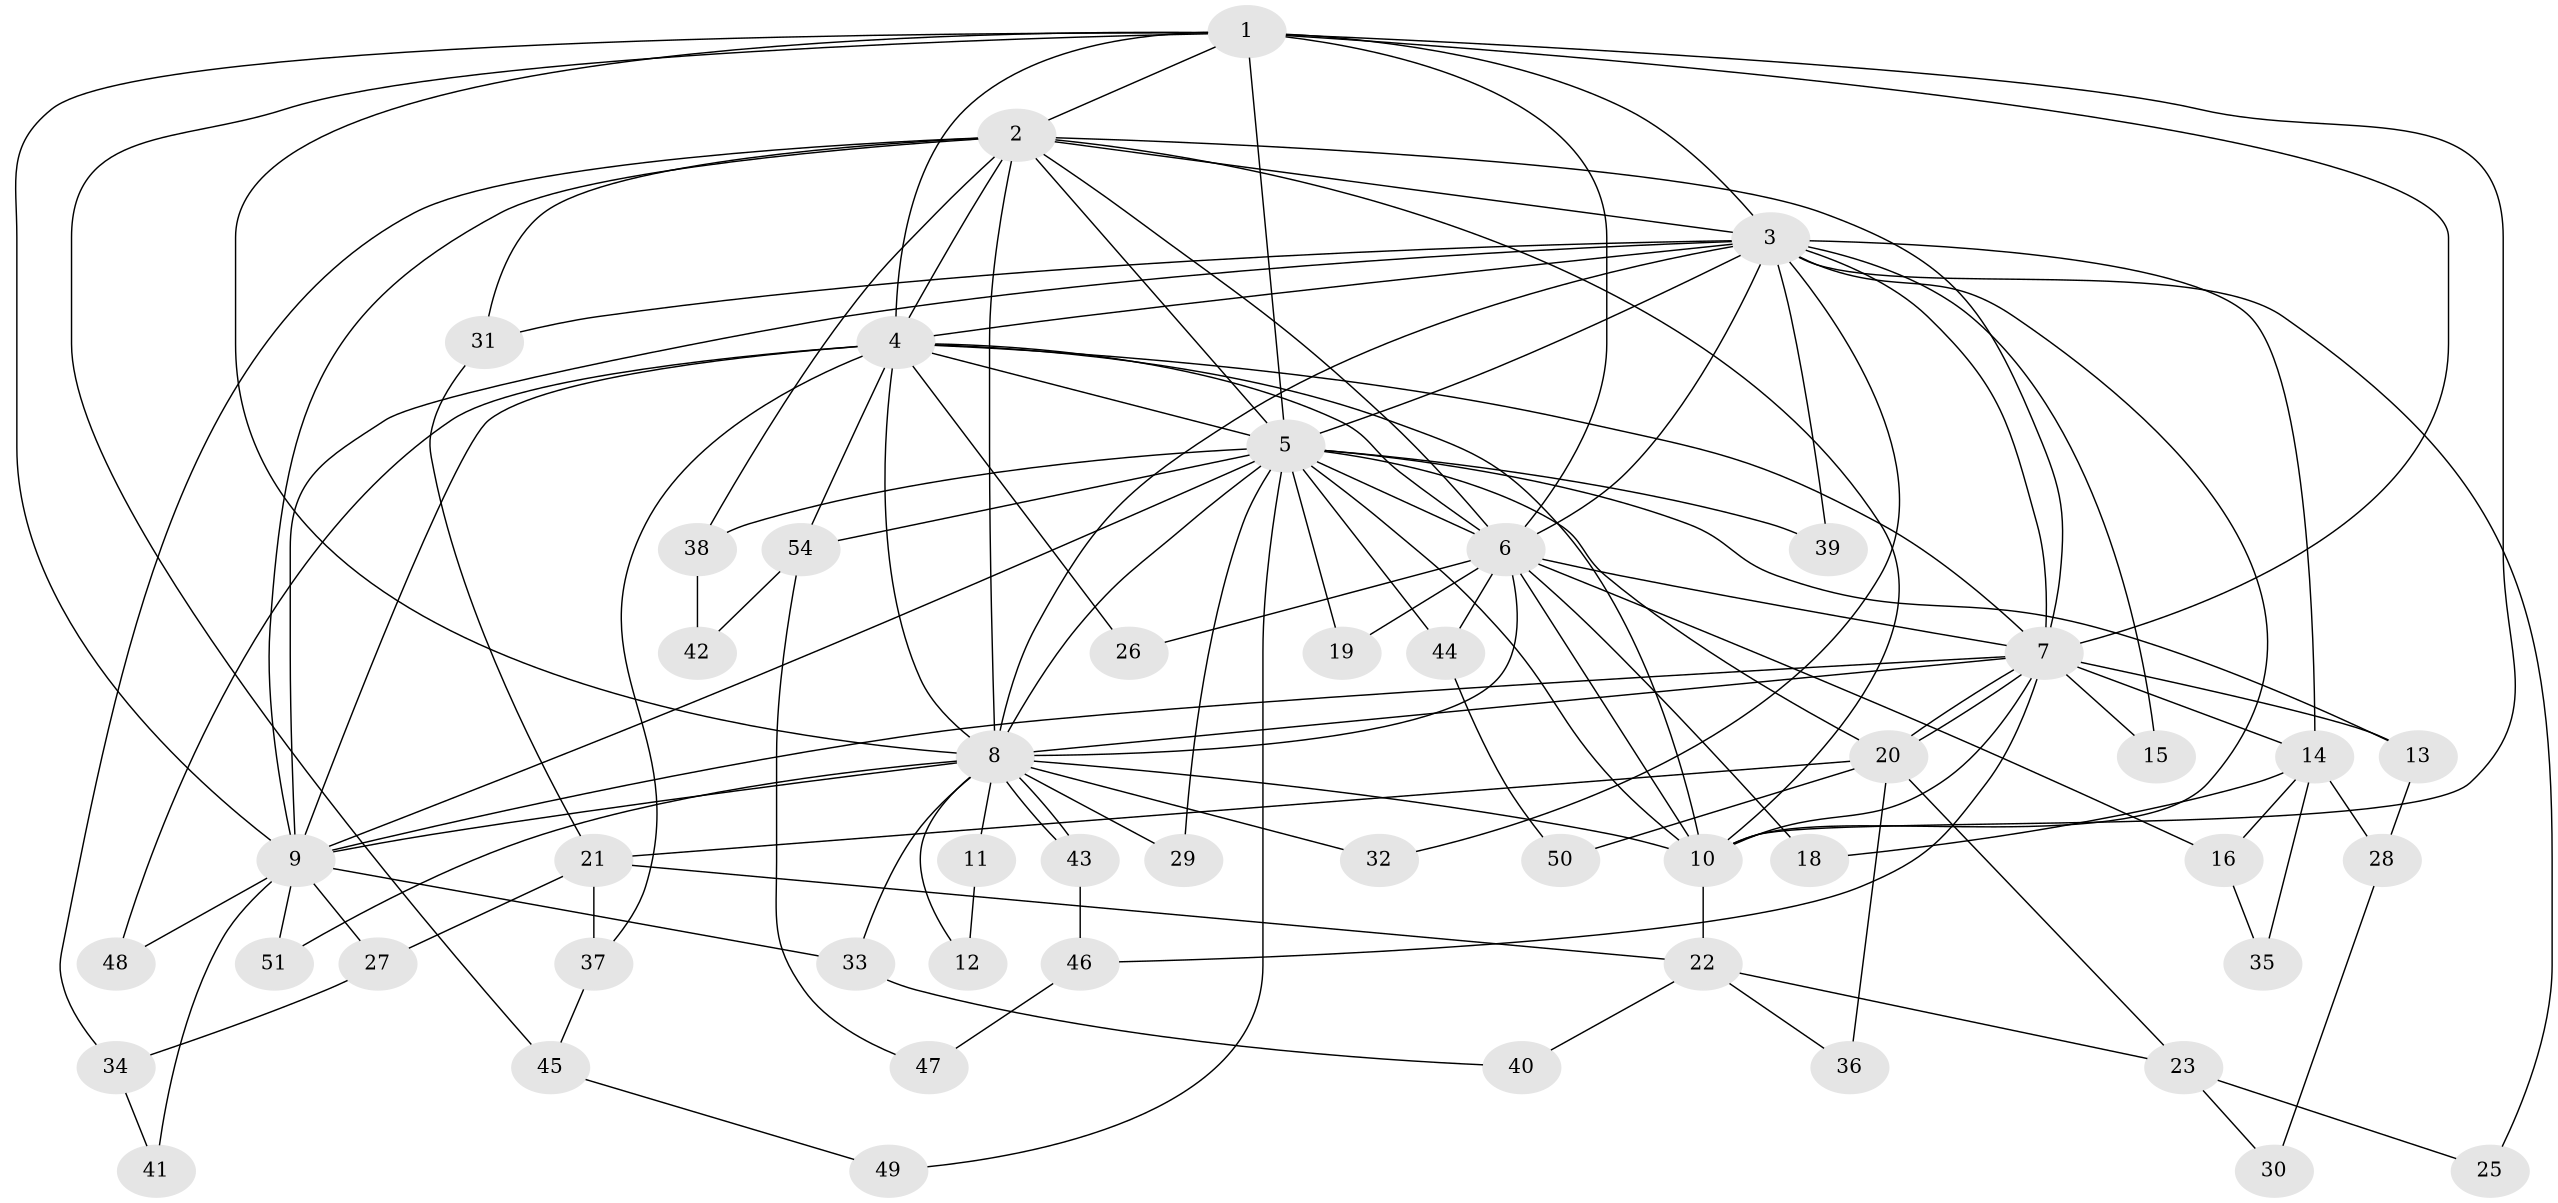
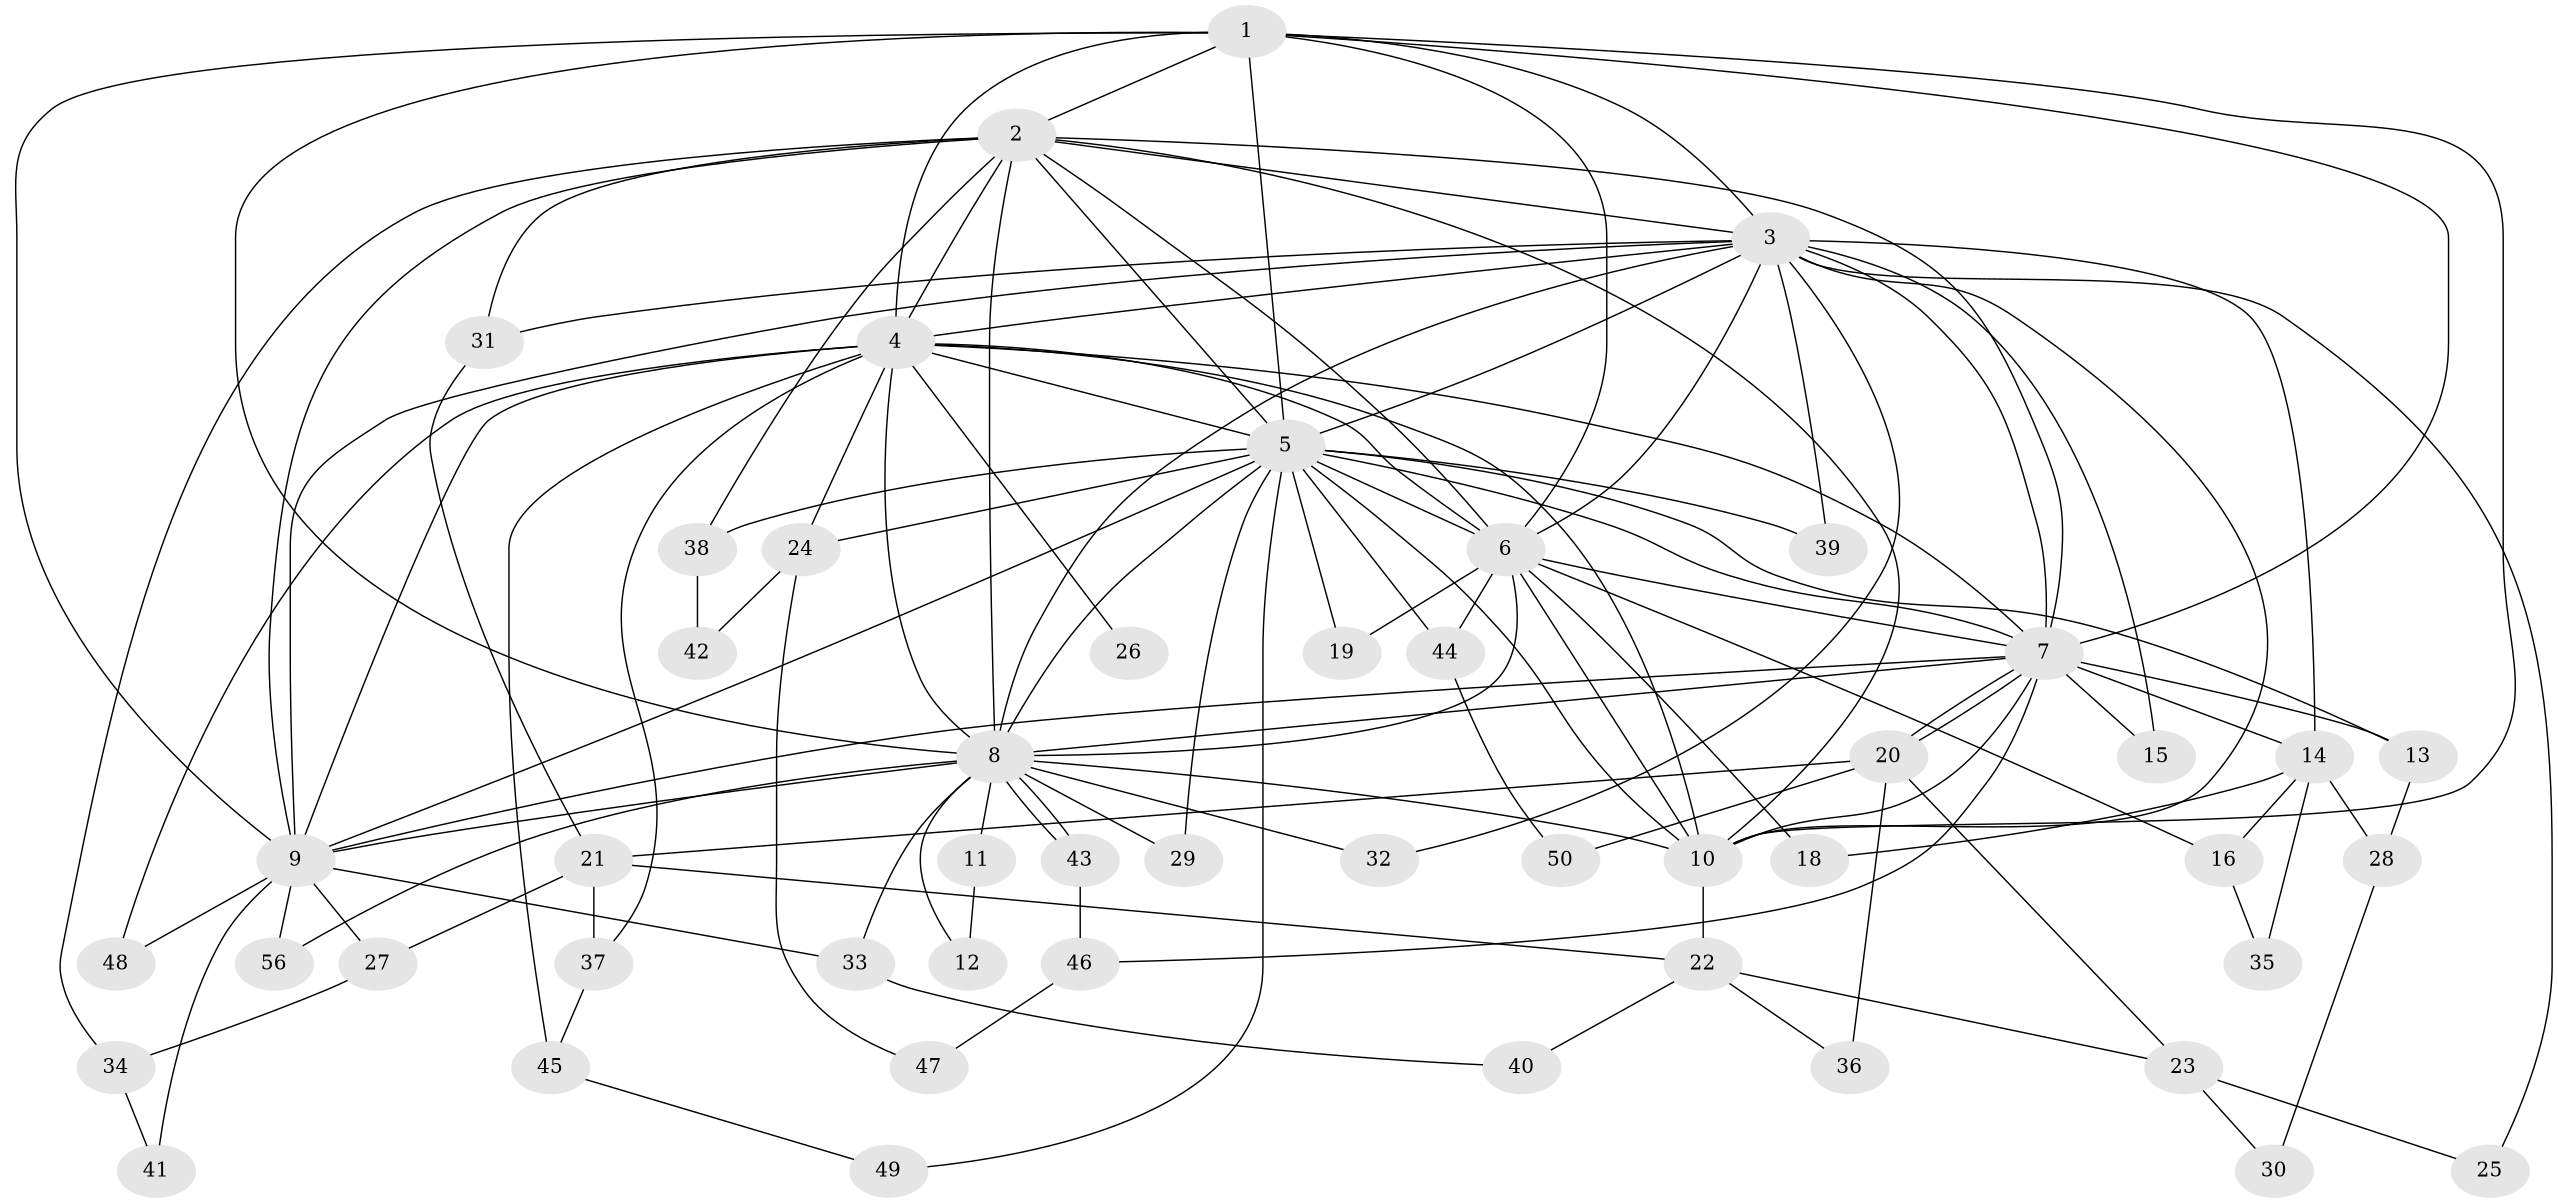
edge "1" -- "45": now "4" -- "45"
edge "5" -- "20": now "5" -- "7"
node "54": label "54" -> "24"
edge "6" -- "26": removed
node "51": label "51" -> "56"
